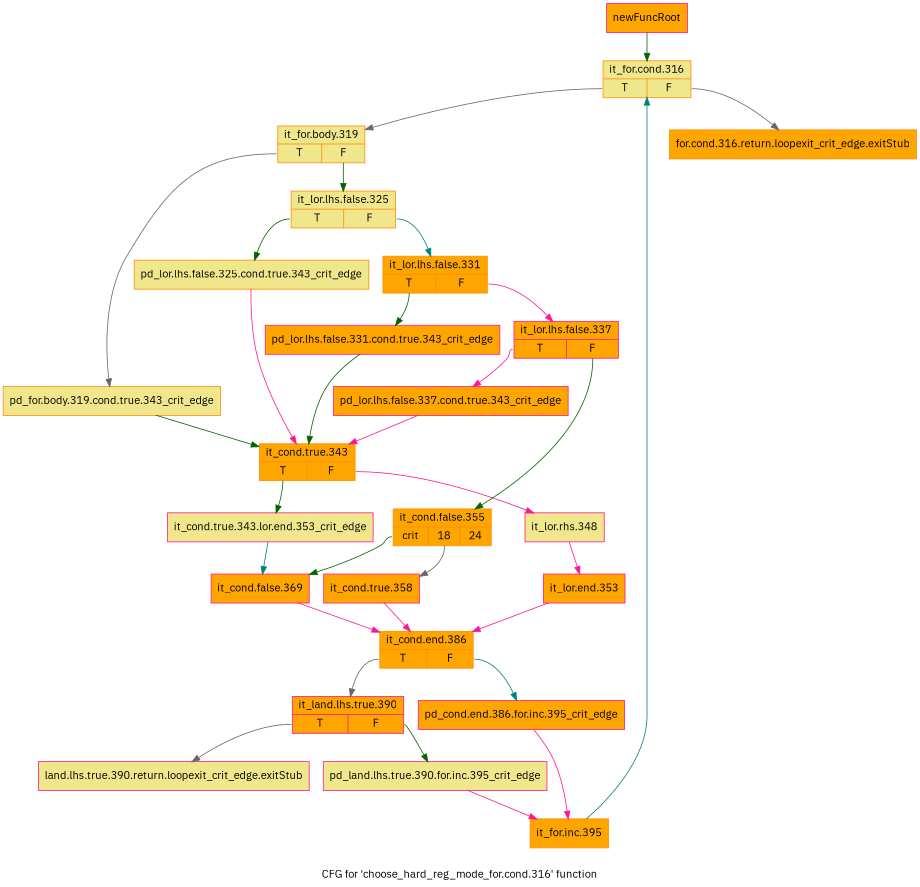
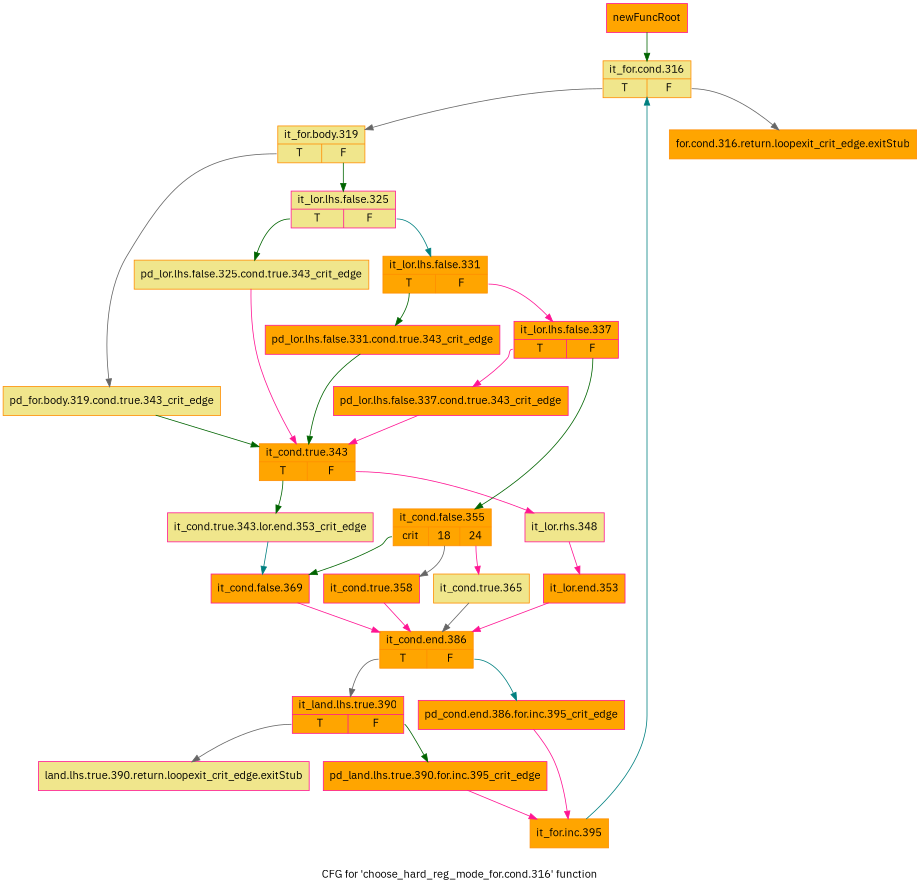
node "it_lor.lhs.false.325": color darkorange -> deeppink
node "it_cond.true.365": added
node "pd_land.lhs.true.390.for.inc.395_crit_edge": fillcolor khaki -> orange
